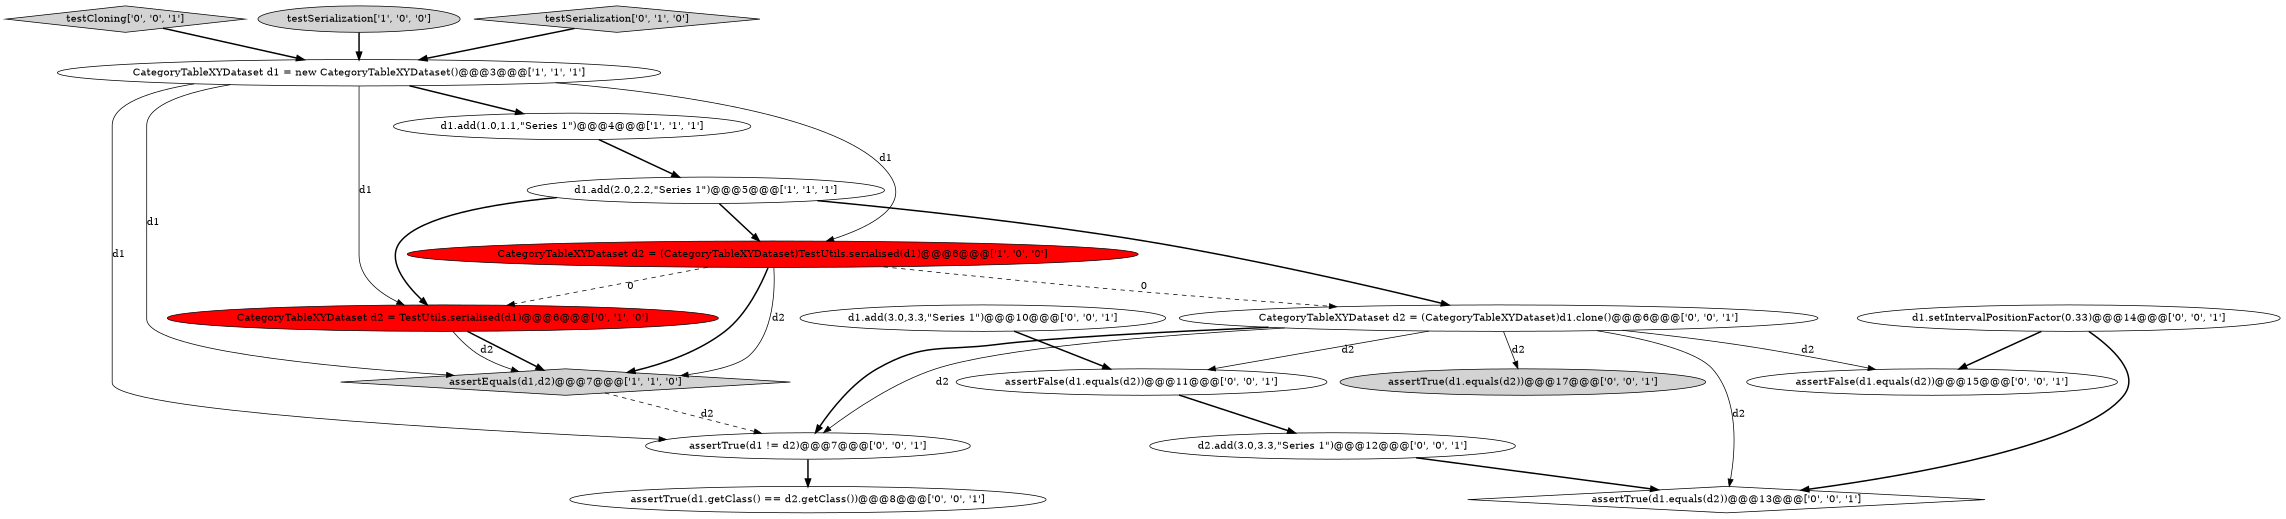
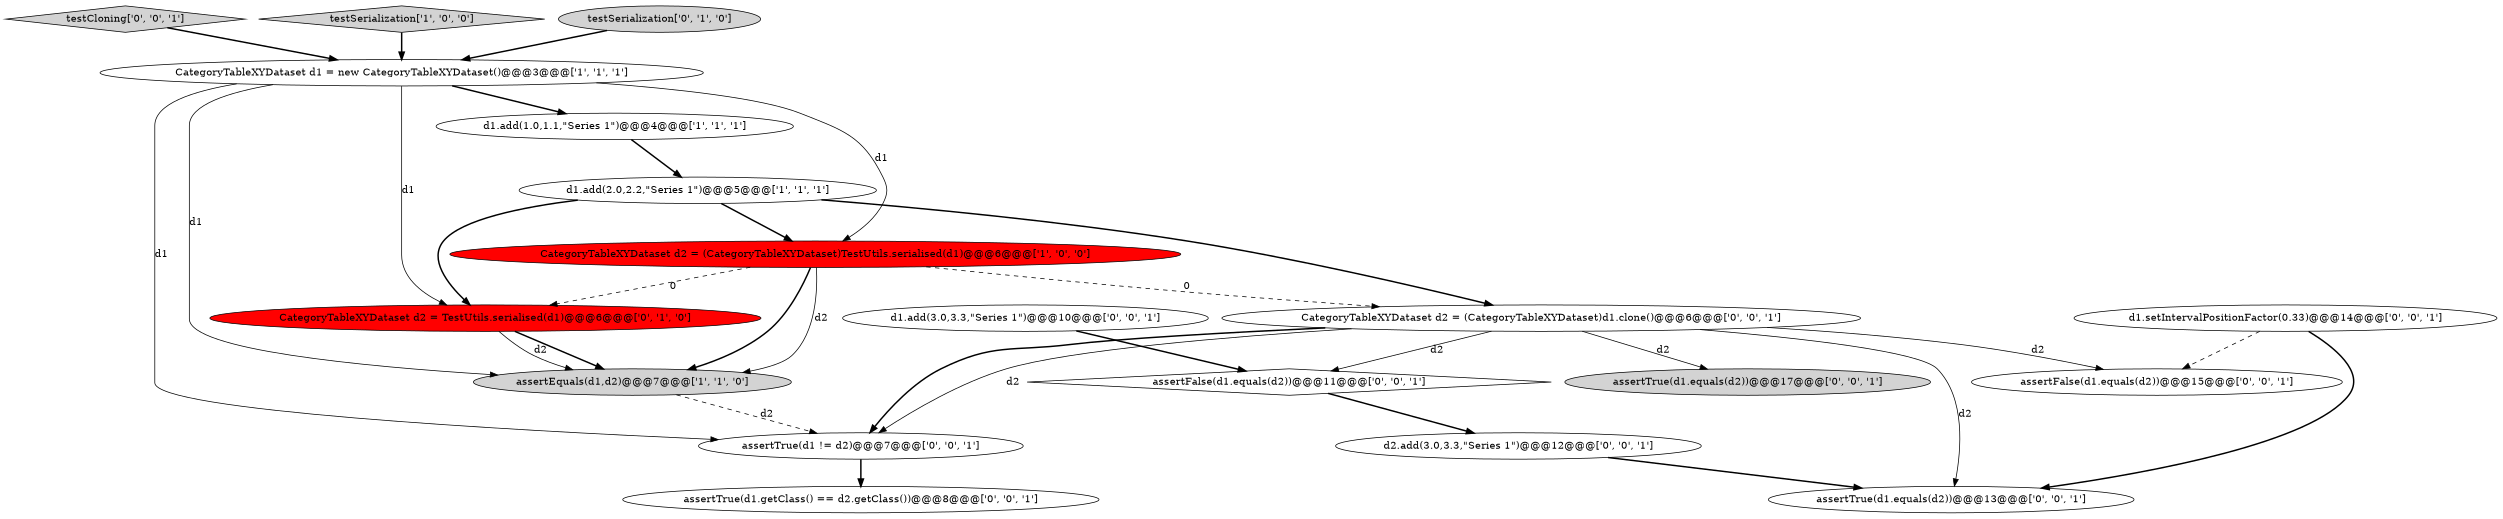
node "testSerialization['1', '0', '0']": shape ellipse -> diamond
node "testSerialization['0', '1', '0']": shape diamond -> ellipse
edge "d1.setIntervalPositionFactor(0.33)@@@14@@@['0', '0', '1']" -> "assertFalse(d1.equals(d2))@@@15@@@['0', '0', '1']": style bold -> dashed
node "assertEquals(d1,d2)@@@7@@@['1', '1', '0']": shape diamond -> ellipse
node "assertFalse(d1.equals(d2))@@@11@@@['0', '0', '1']": shape ellipse -> diamond
node "assertTrue(d1.equals(d2))@@@13@@@['0', '0', '1']": shape diamond -> ellipse
